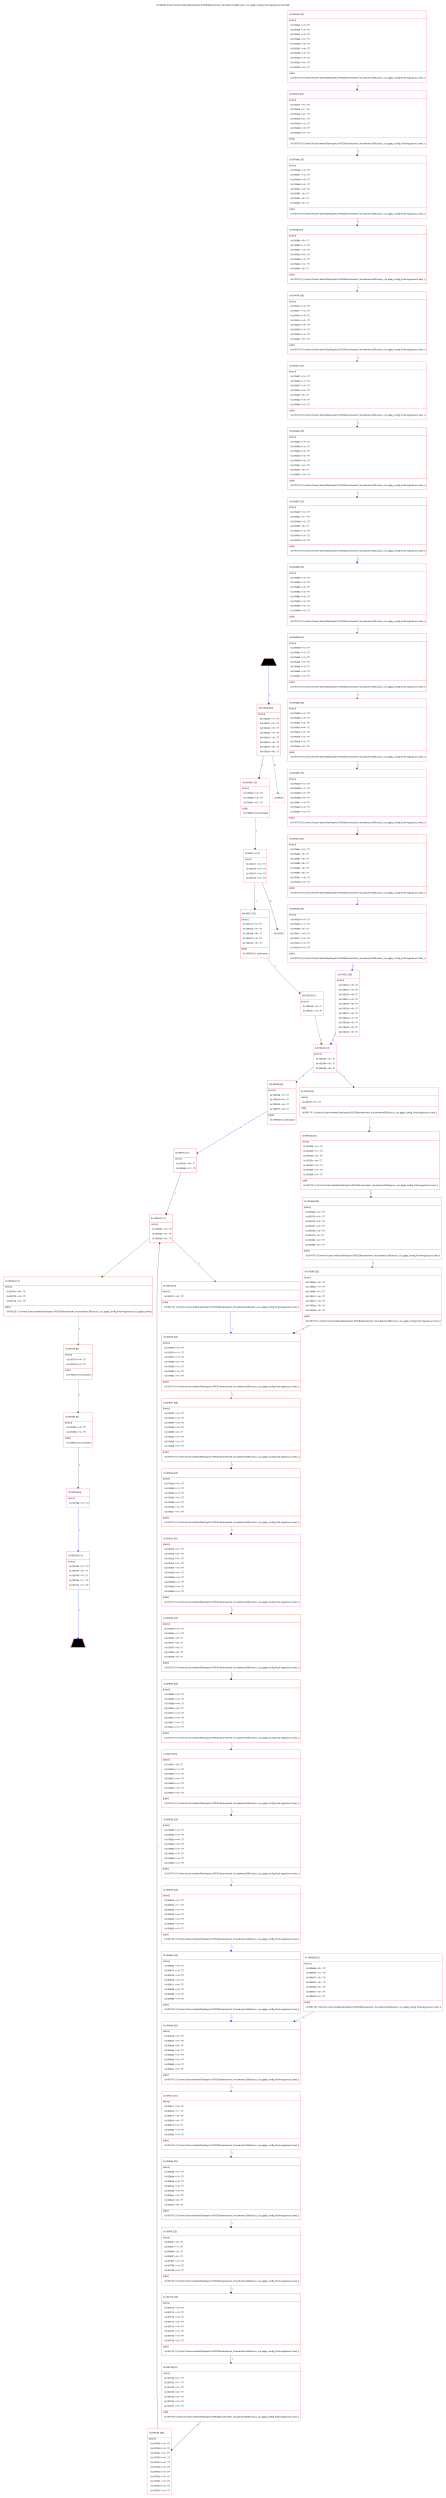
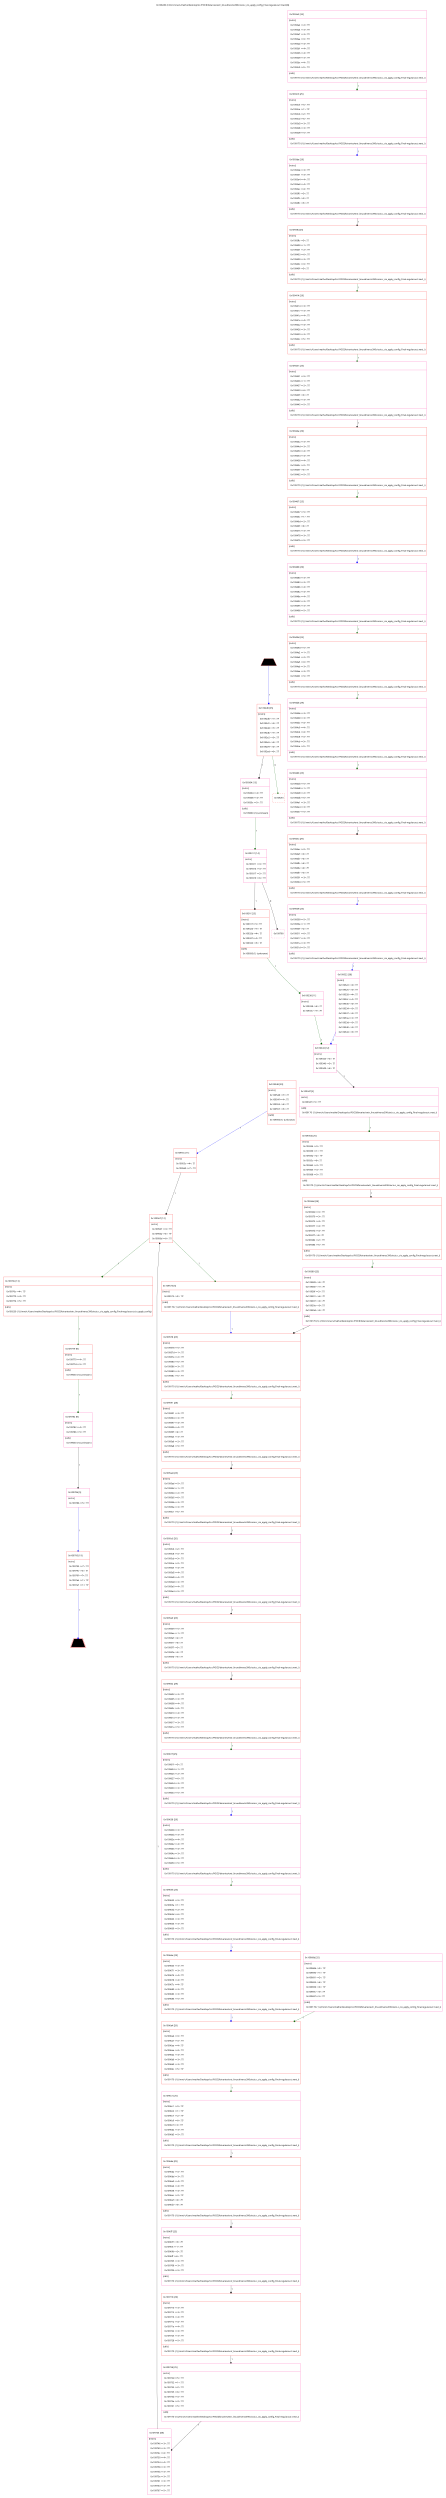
edge "0x109343 [12]" -> "0x109548 [20]": removed, label "1"
